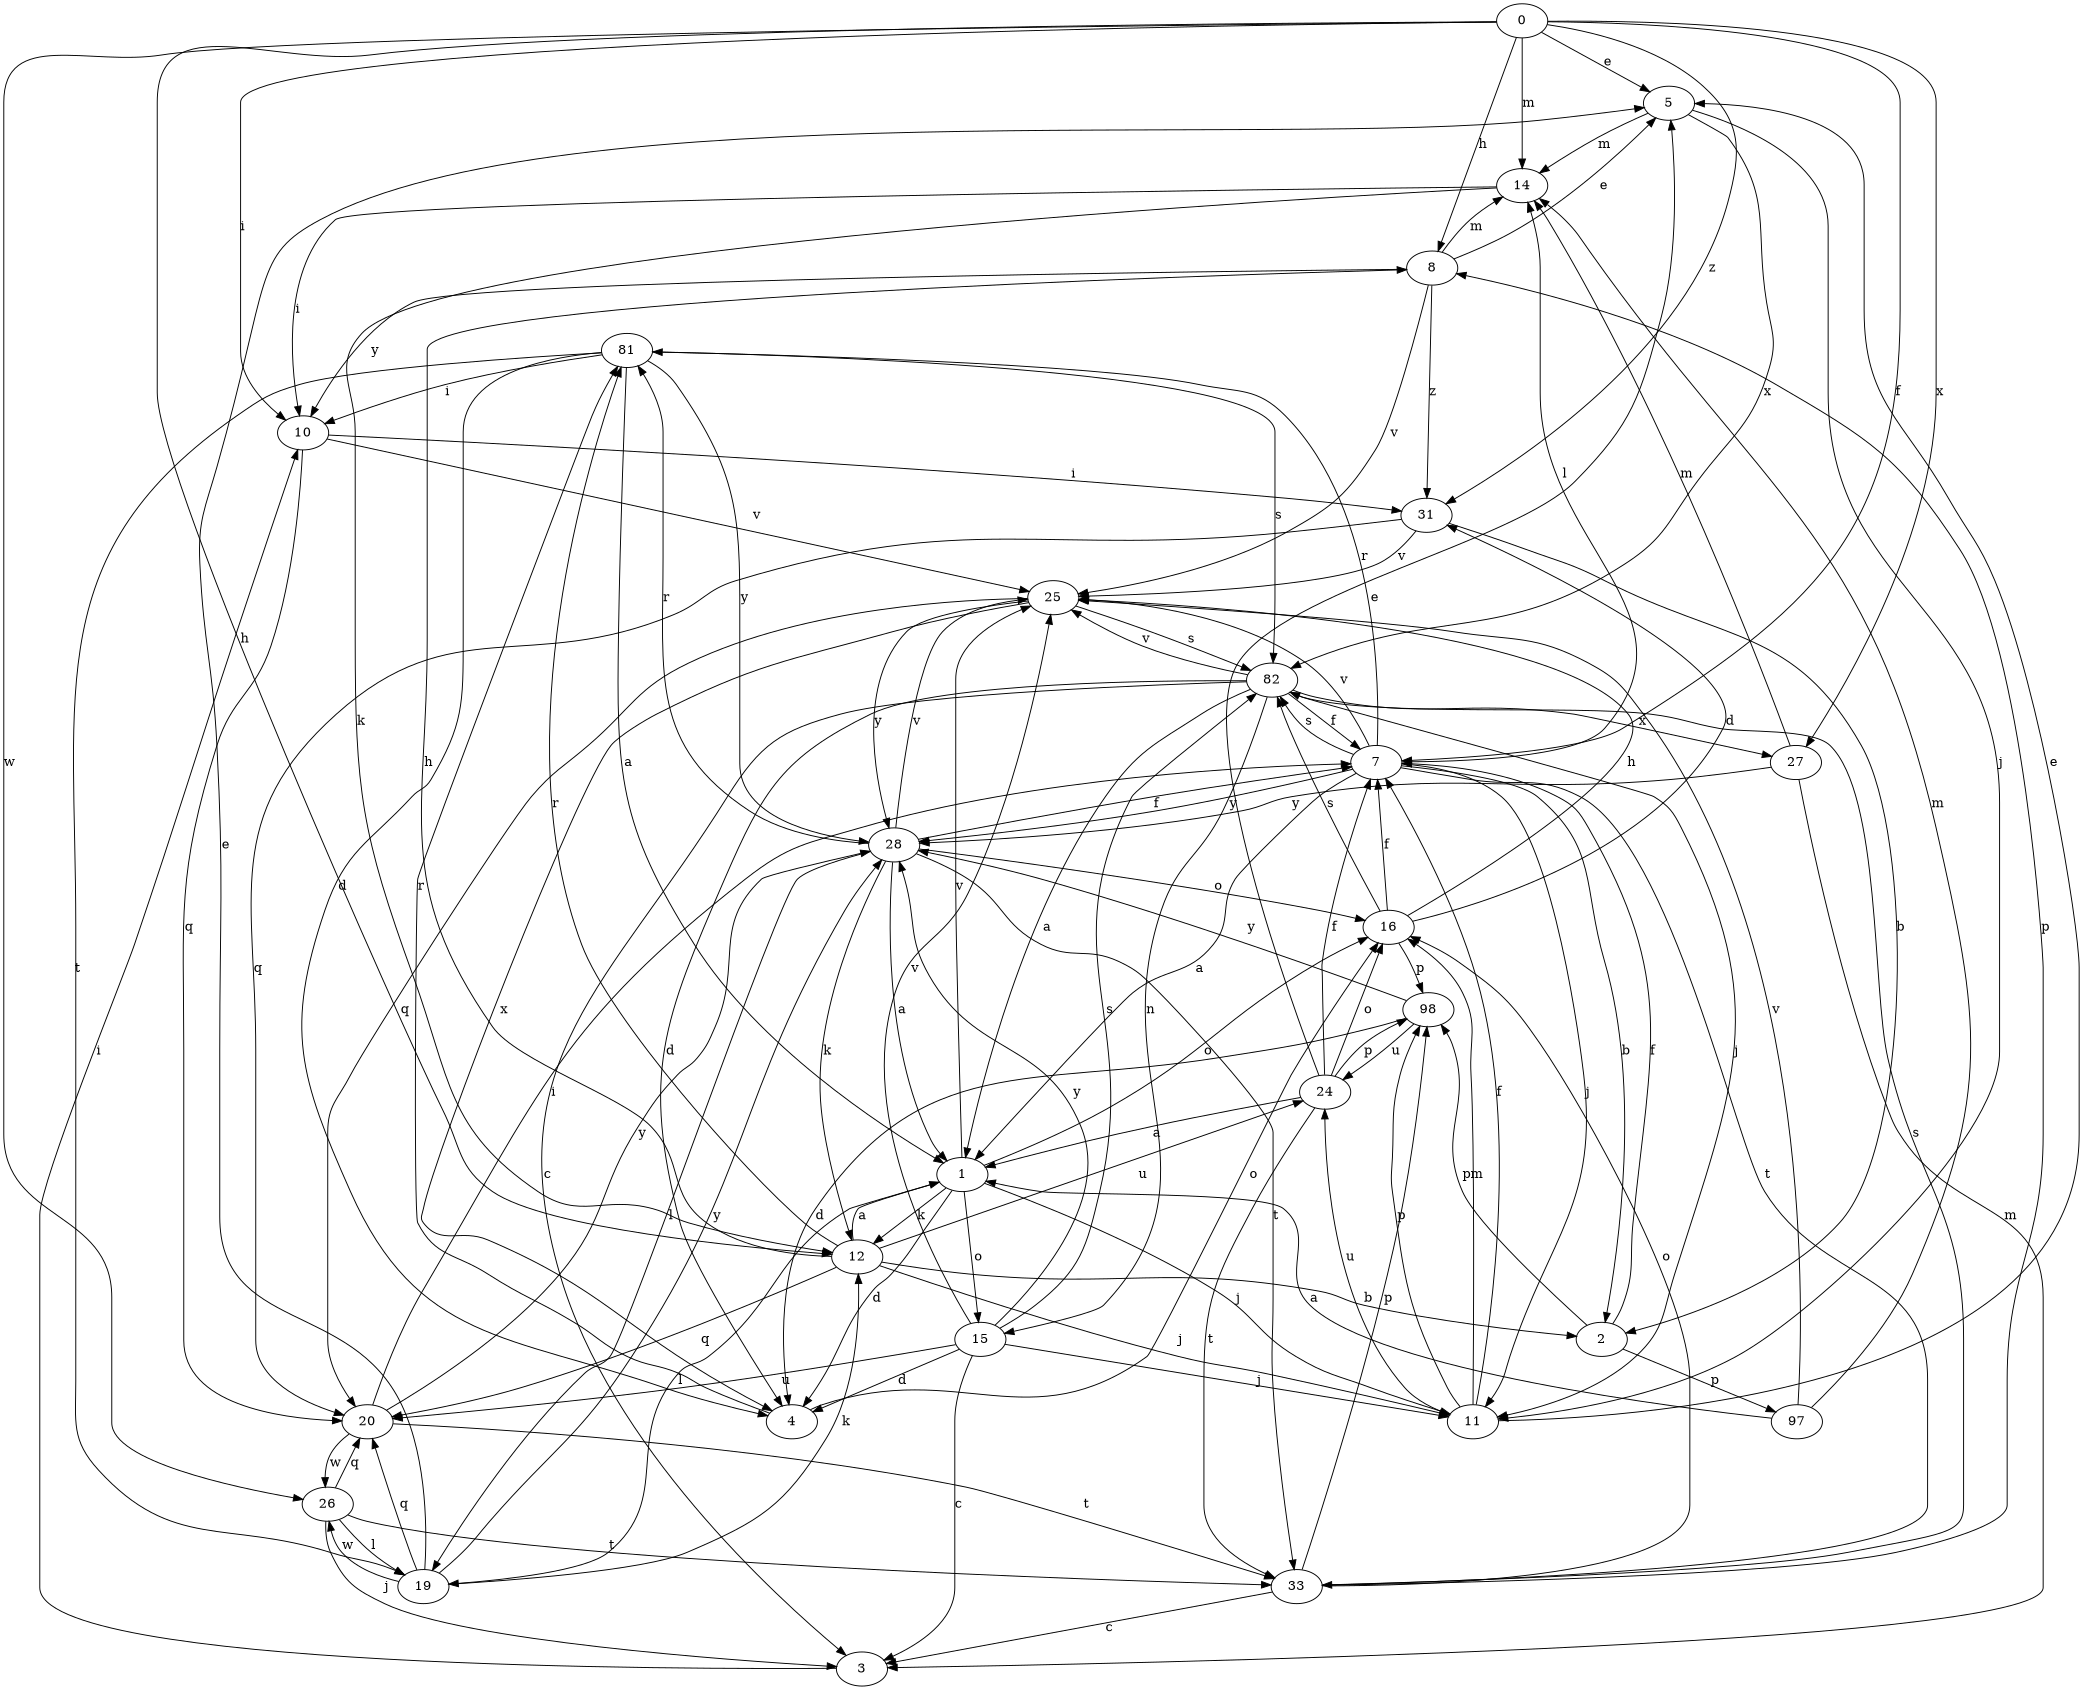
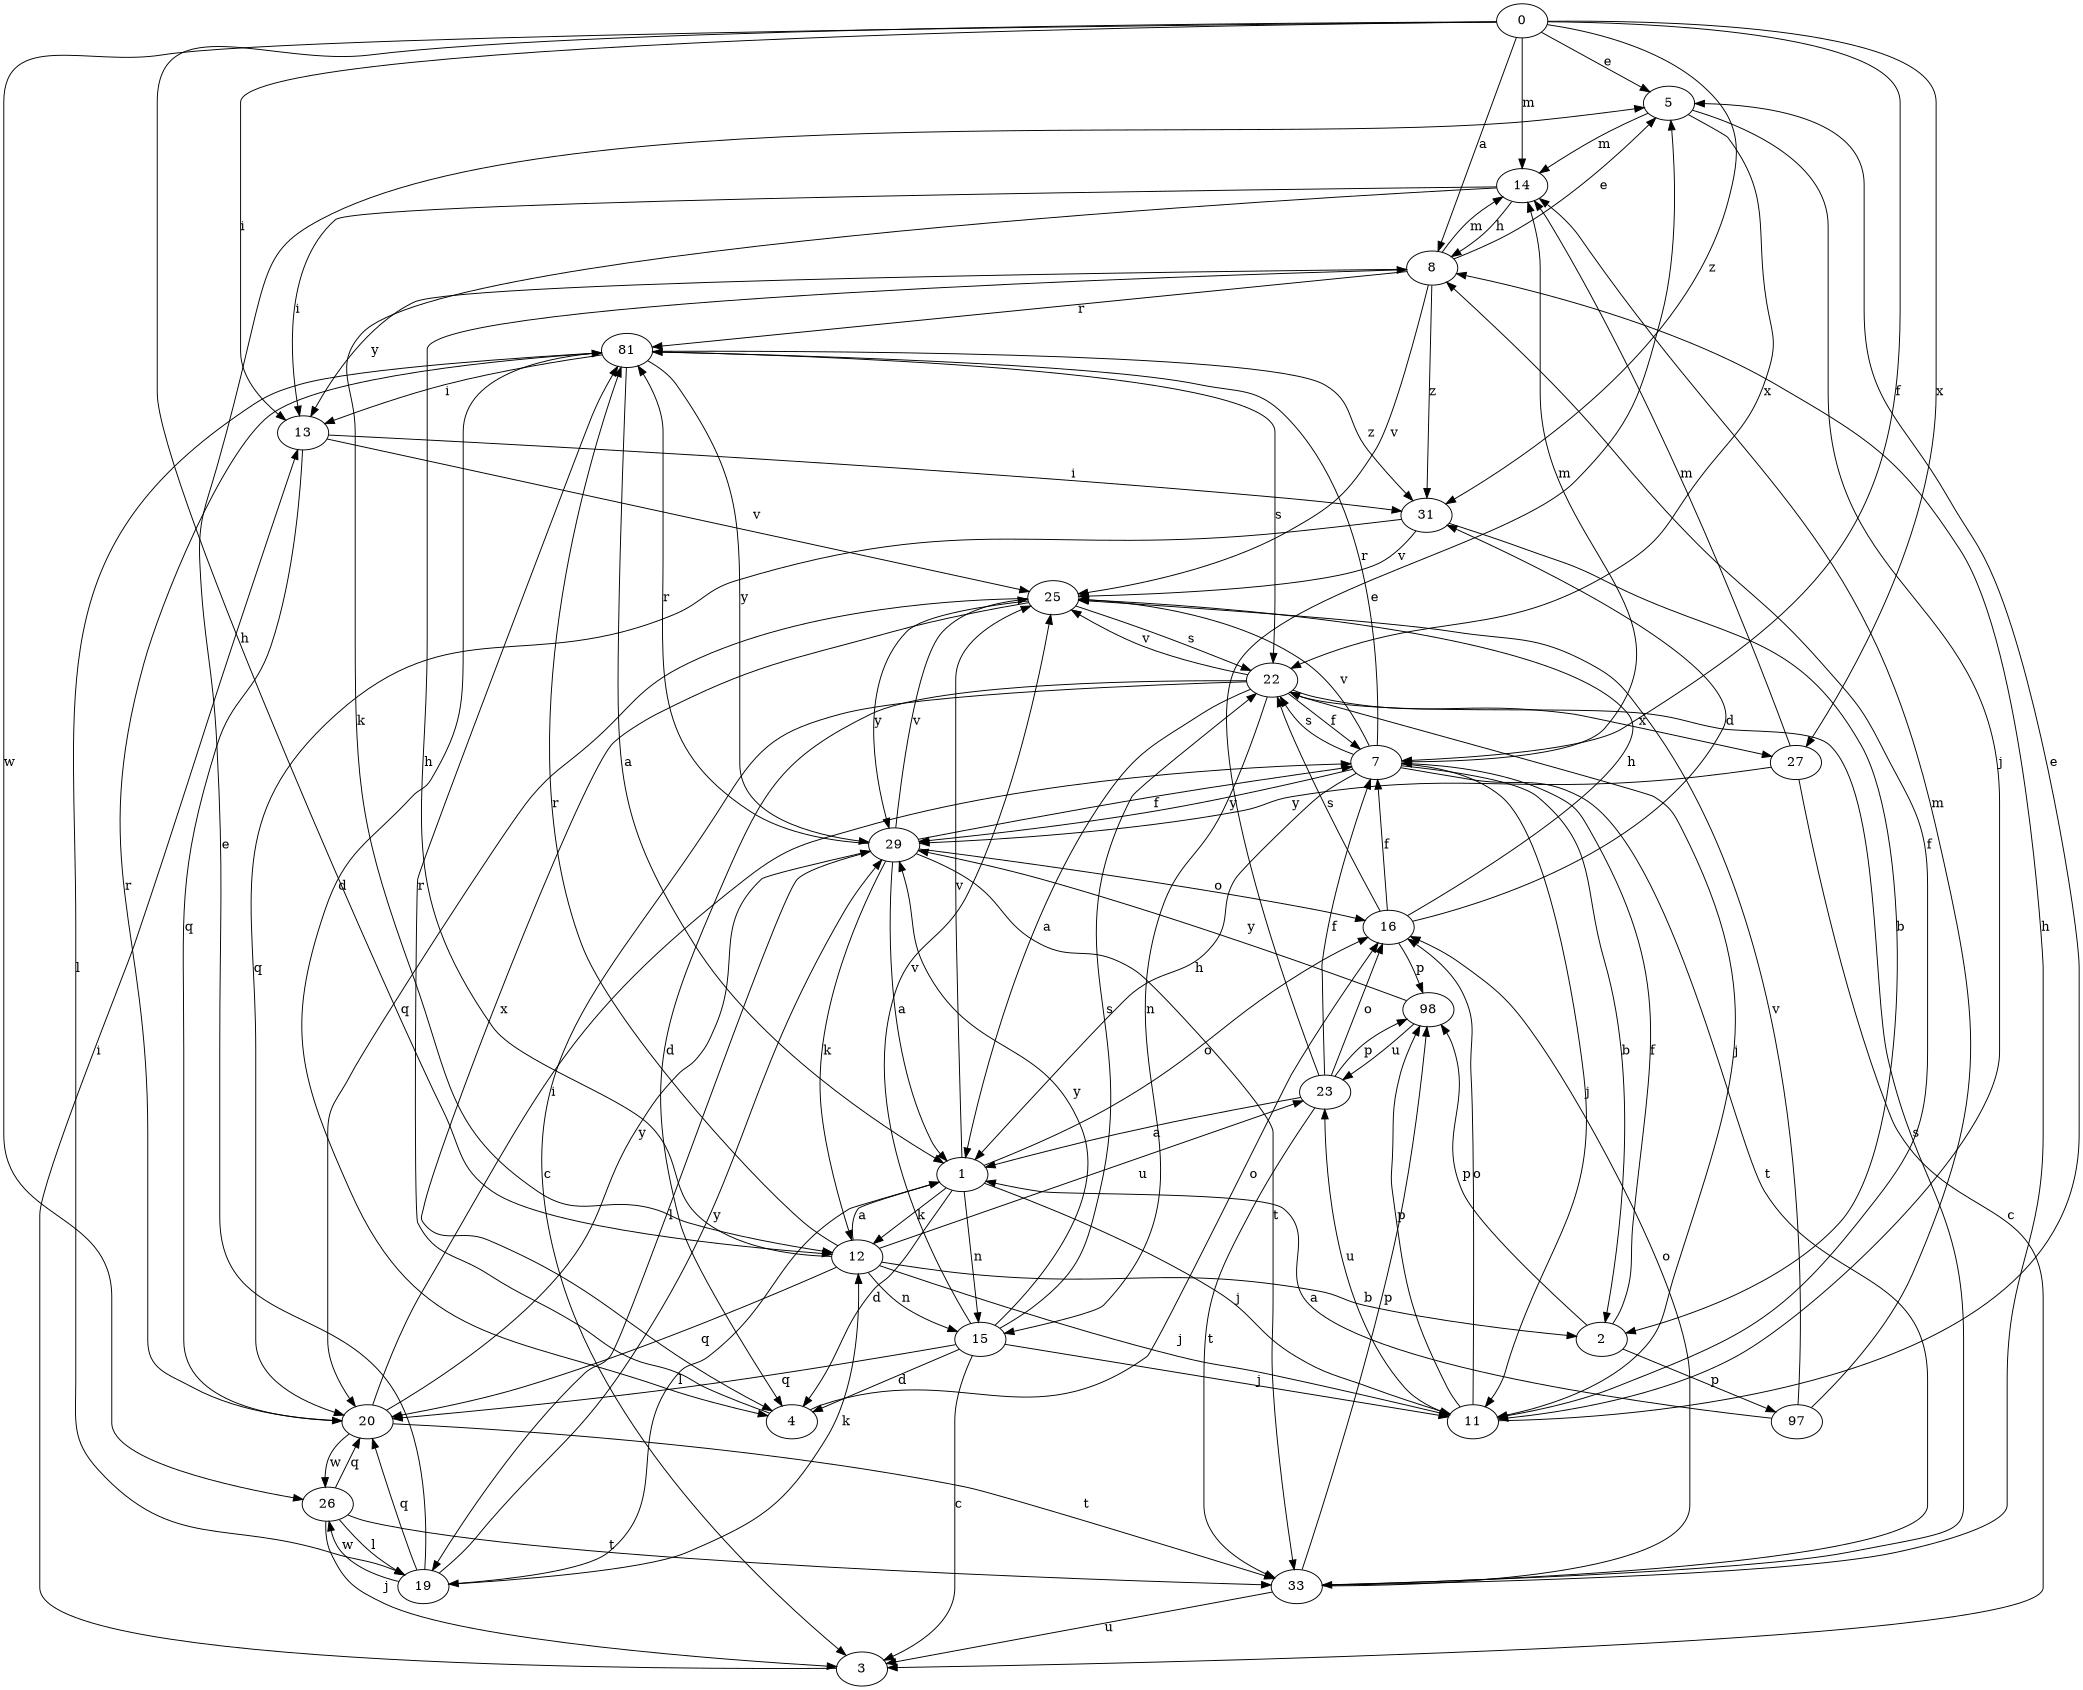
edge "0" -> "8": label "h" -> "a"
edge "14" -> "8": added, label "h"
edge "8" -> "81": added, label "r"
edge "81" -> "31": added, label "z"
node "10": label "10" -> "13"
edge "7" -> "14": label "l" -> "m"
node "82": label "82" -> "22"
edge "20" -> "81": added, label "r"
node "28": label "28" -> "29"
edge "33" -> "8": label "p" -> "h"
edge "81" -> "19": label "t" -> "l"
edge "7" -> "1": label "a" -> "h"
edge "98" -> "4": removed, label "d"
edge "11" -> "7": now "11" -> "8"
node "24": label "24" -> "23"
edge "11" -> "16": label "m" -> "o"
edge "27" -> "3": label "m" -> "c"
edge "1" -> "15": label "o" -> "n"
edge "12" -> "15": added, label "n"
edge "15" -> "20": label "u" -> "q"
edge "33" -> "3": label "c" -> "u"
